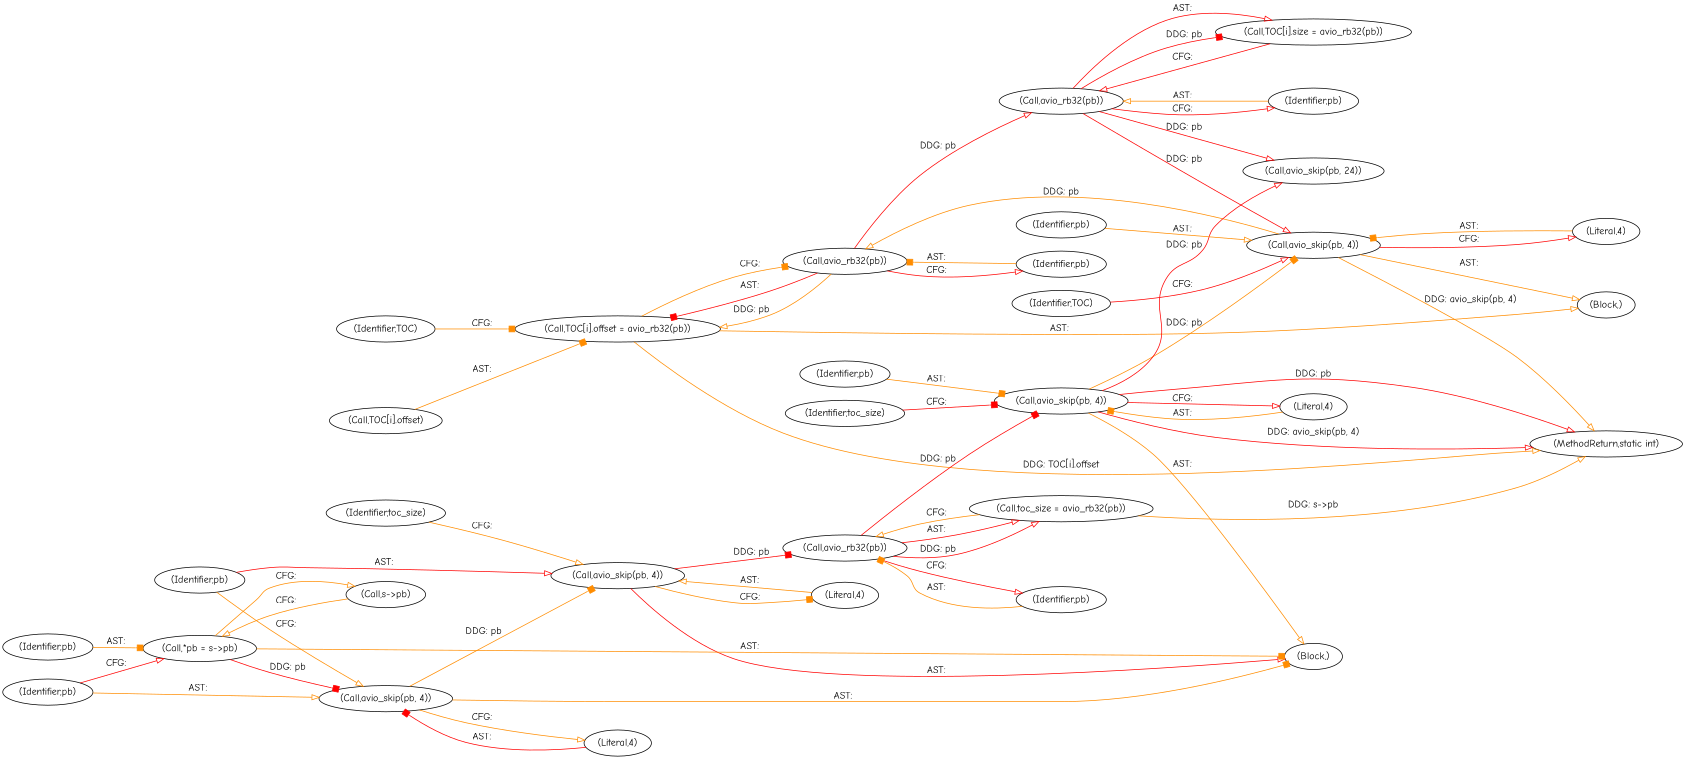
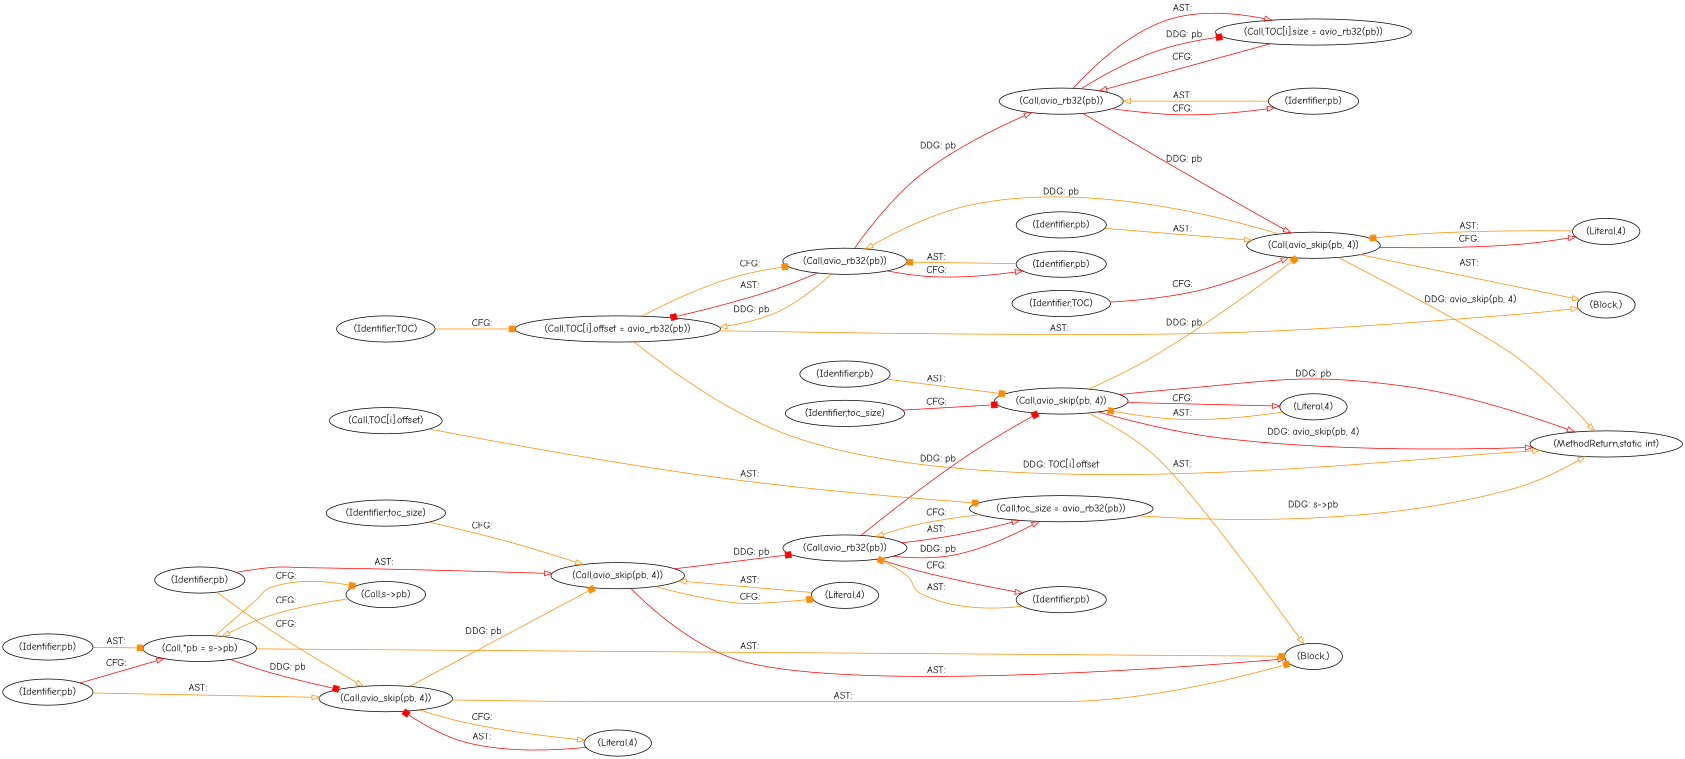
node "(Call,avio_skip(pb, 24))": removed
edge "(Call,TOC[i].offset)" -> "(Call,TOC[i].offset = avio_rb32(pb))": now "(Call,TOC[i].offset)" -> "(Call,toc_size = avio_rb32(pb))"
edge "(Call,*pb = s->pb)" -> "(Call,s->pb)": arrowhead onormal -> box
